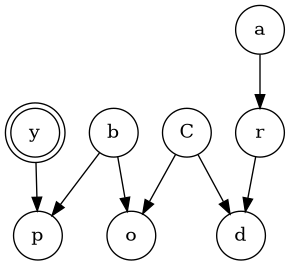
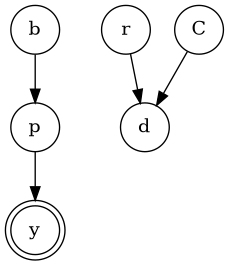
node "a": removed
edge "y" -> "p": reversed
node "o": removed
